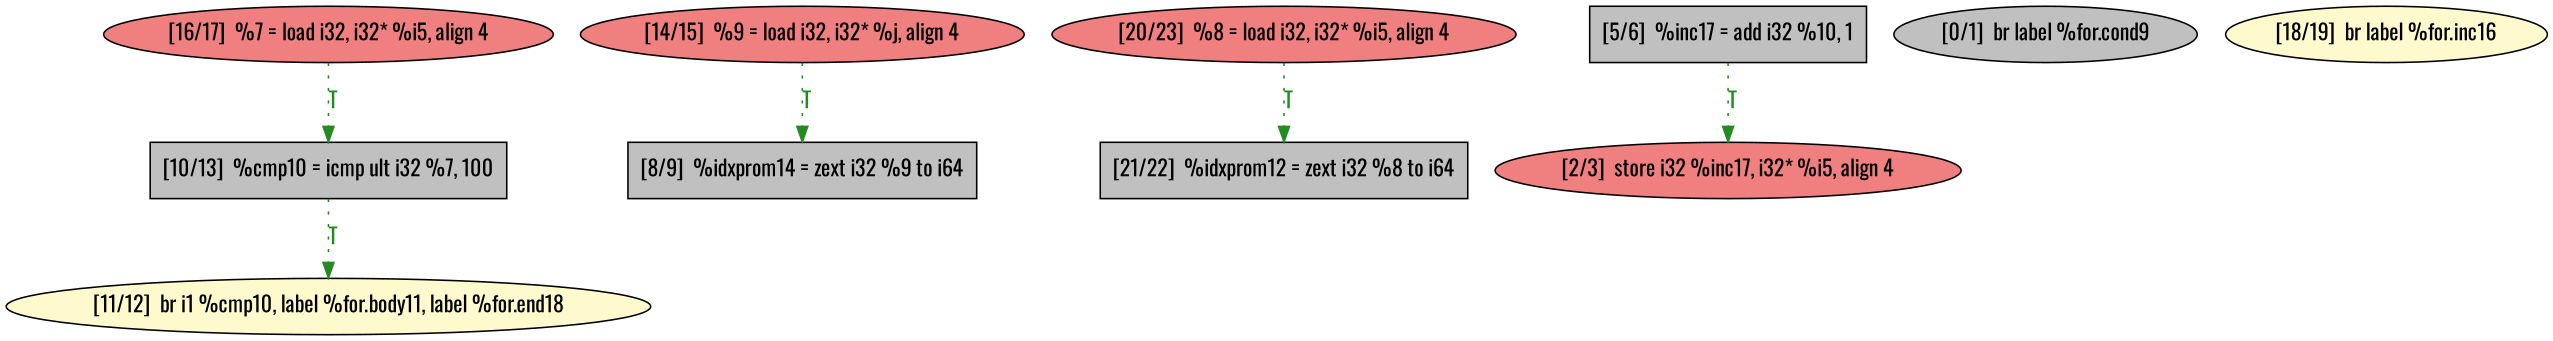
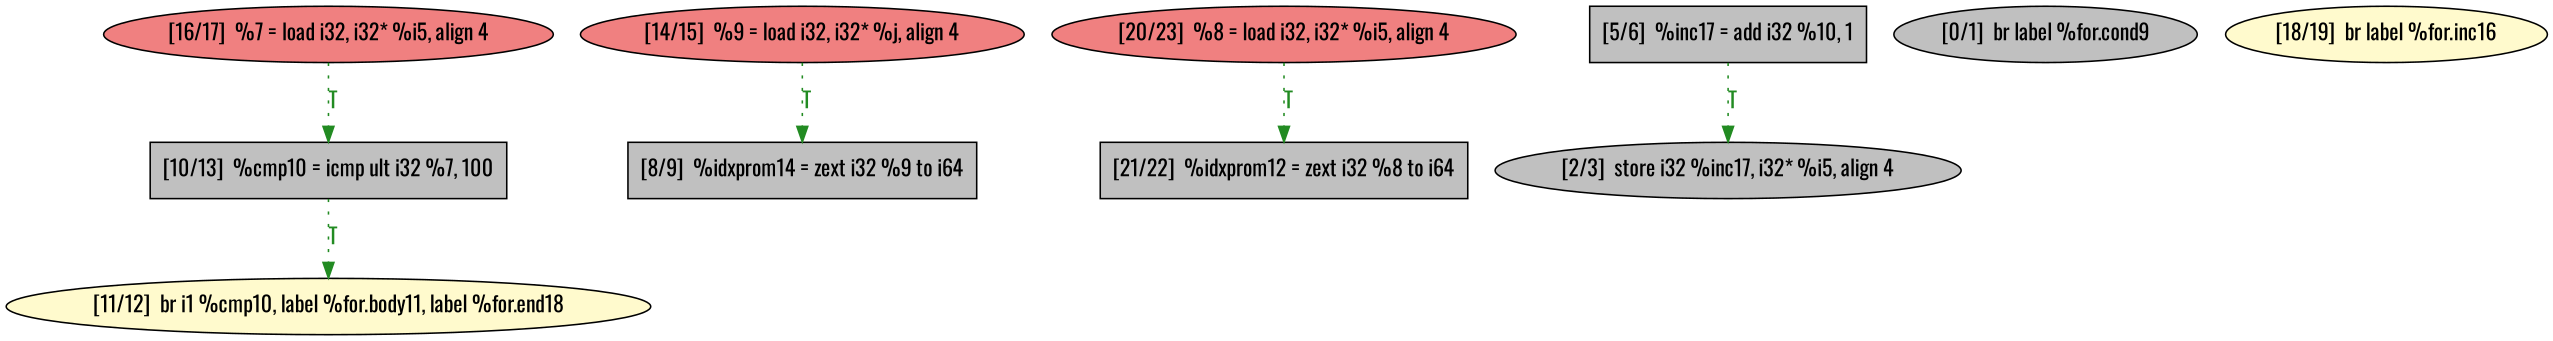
node "[2/3]  store i32 %inc17, i32* %i5, align 4": fillcolor lightcoral -> grey
